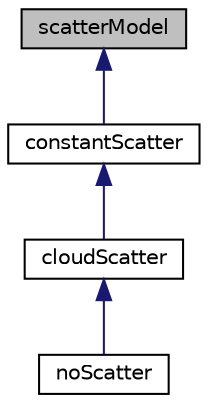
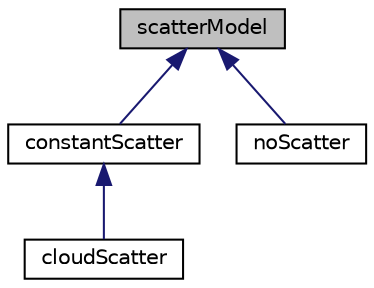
edge "noScatter" -> "cloudScatter": now "noScatter" -> "scatterModel"
